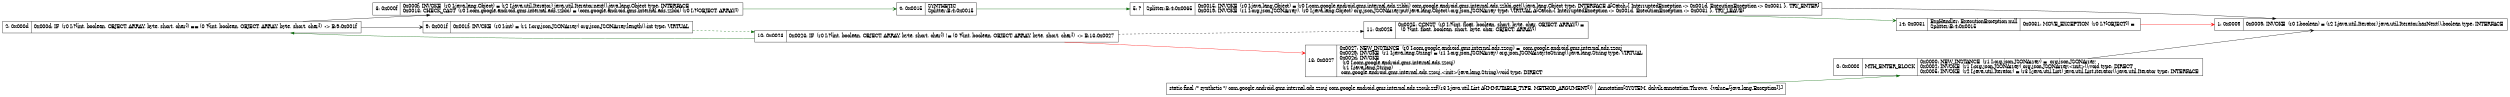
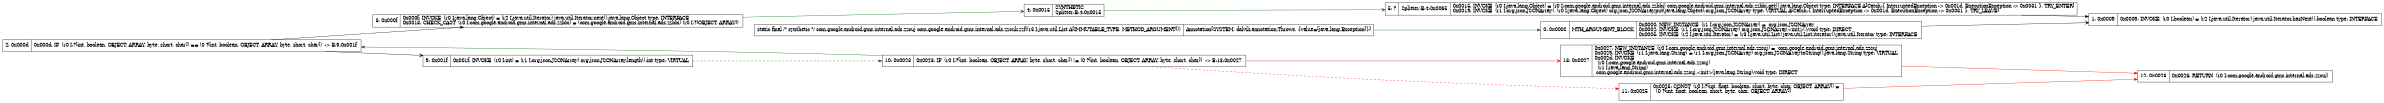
edge "4: 0x0015" -> "5: ?": arrowhead normal -> vee
node "14: 0x0031": removed
edge "10: 0x0023" -> "11: 0x0025": color black -> red
node "0: 0x0000": text "MTH_ENTER_BLOCK" -> "MTH_ARGUMENT_BLOCK"
node "12: 0x0026": added
